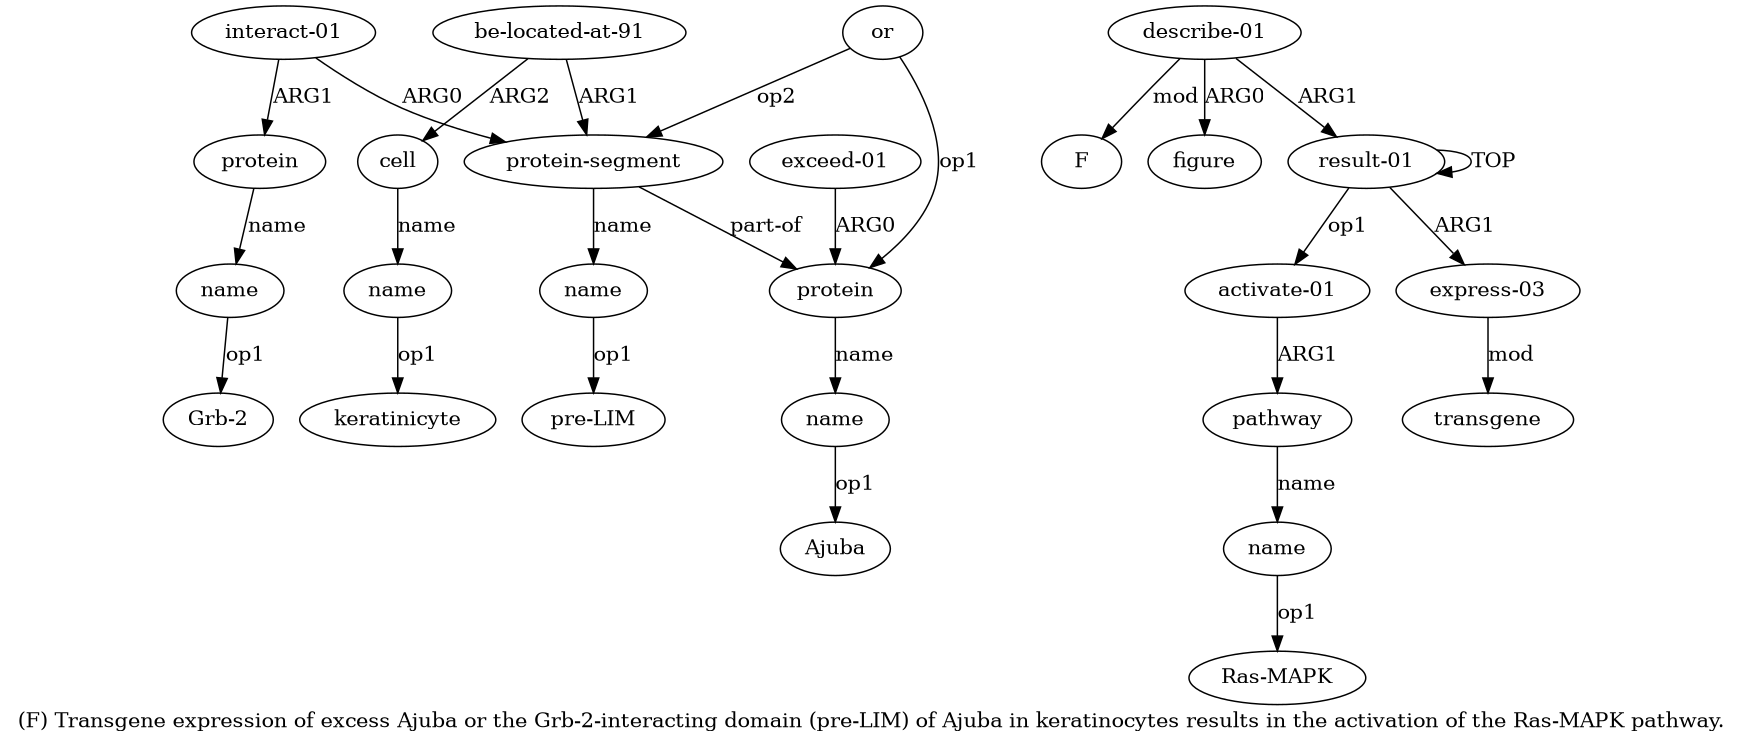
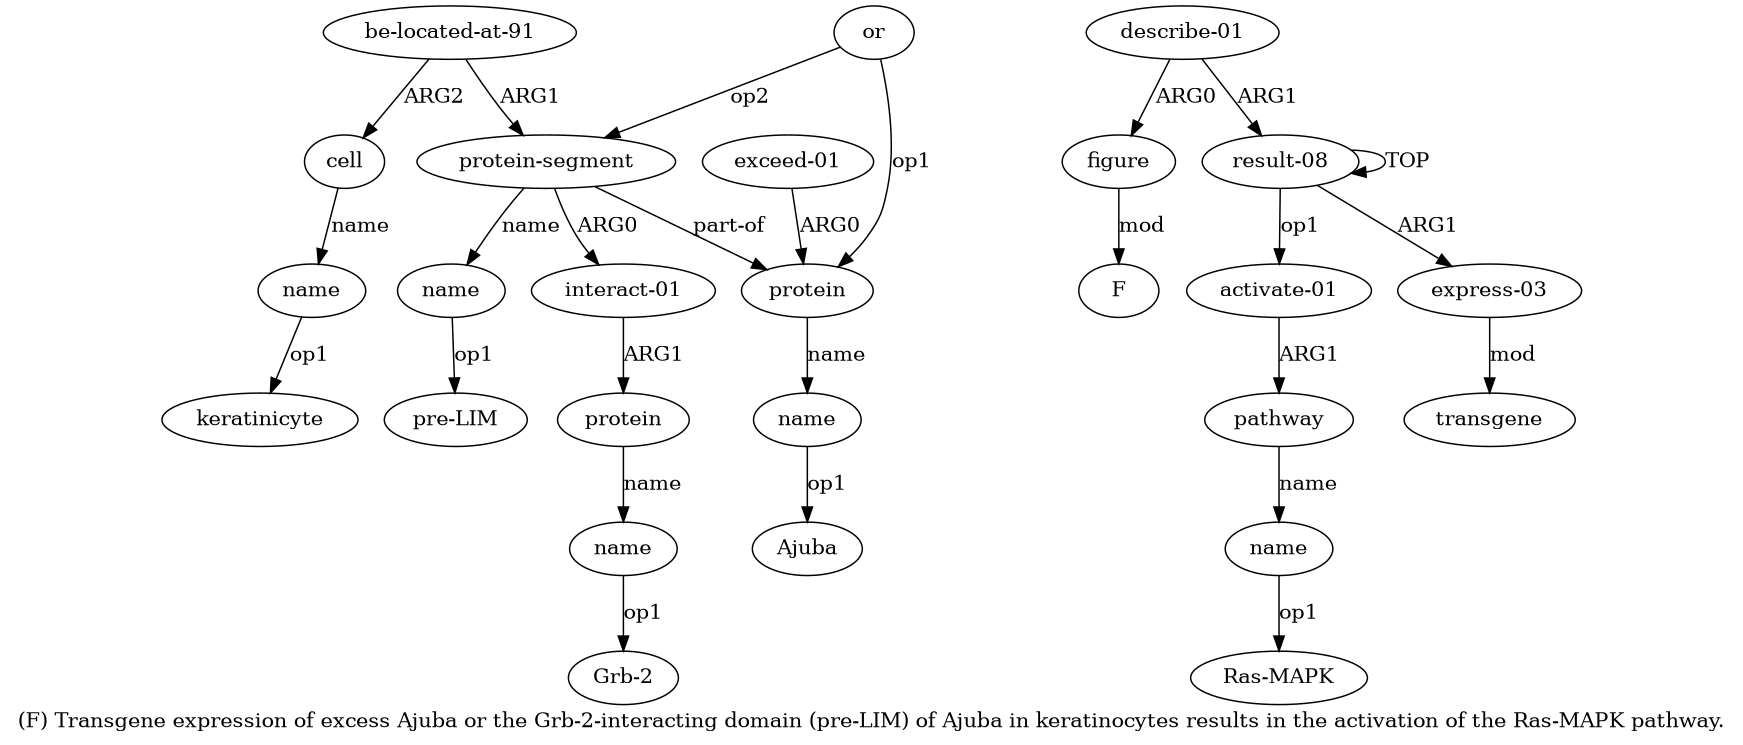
edge "describe-01" -> "F": now "figure" -> "F"
edge "interact-01" -> "protein-segment": reversed
node "result-01": label "result-01" -> "result-08"
